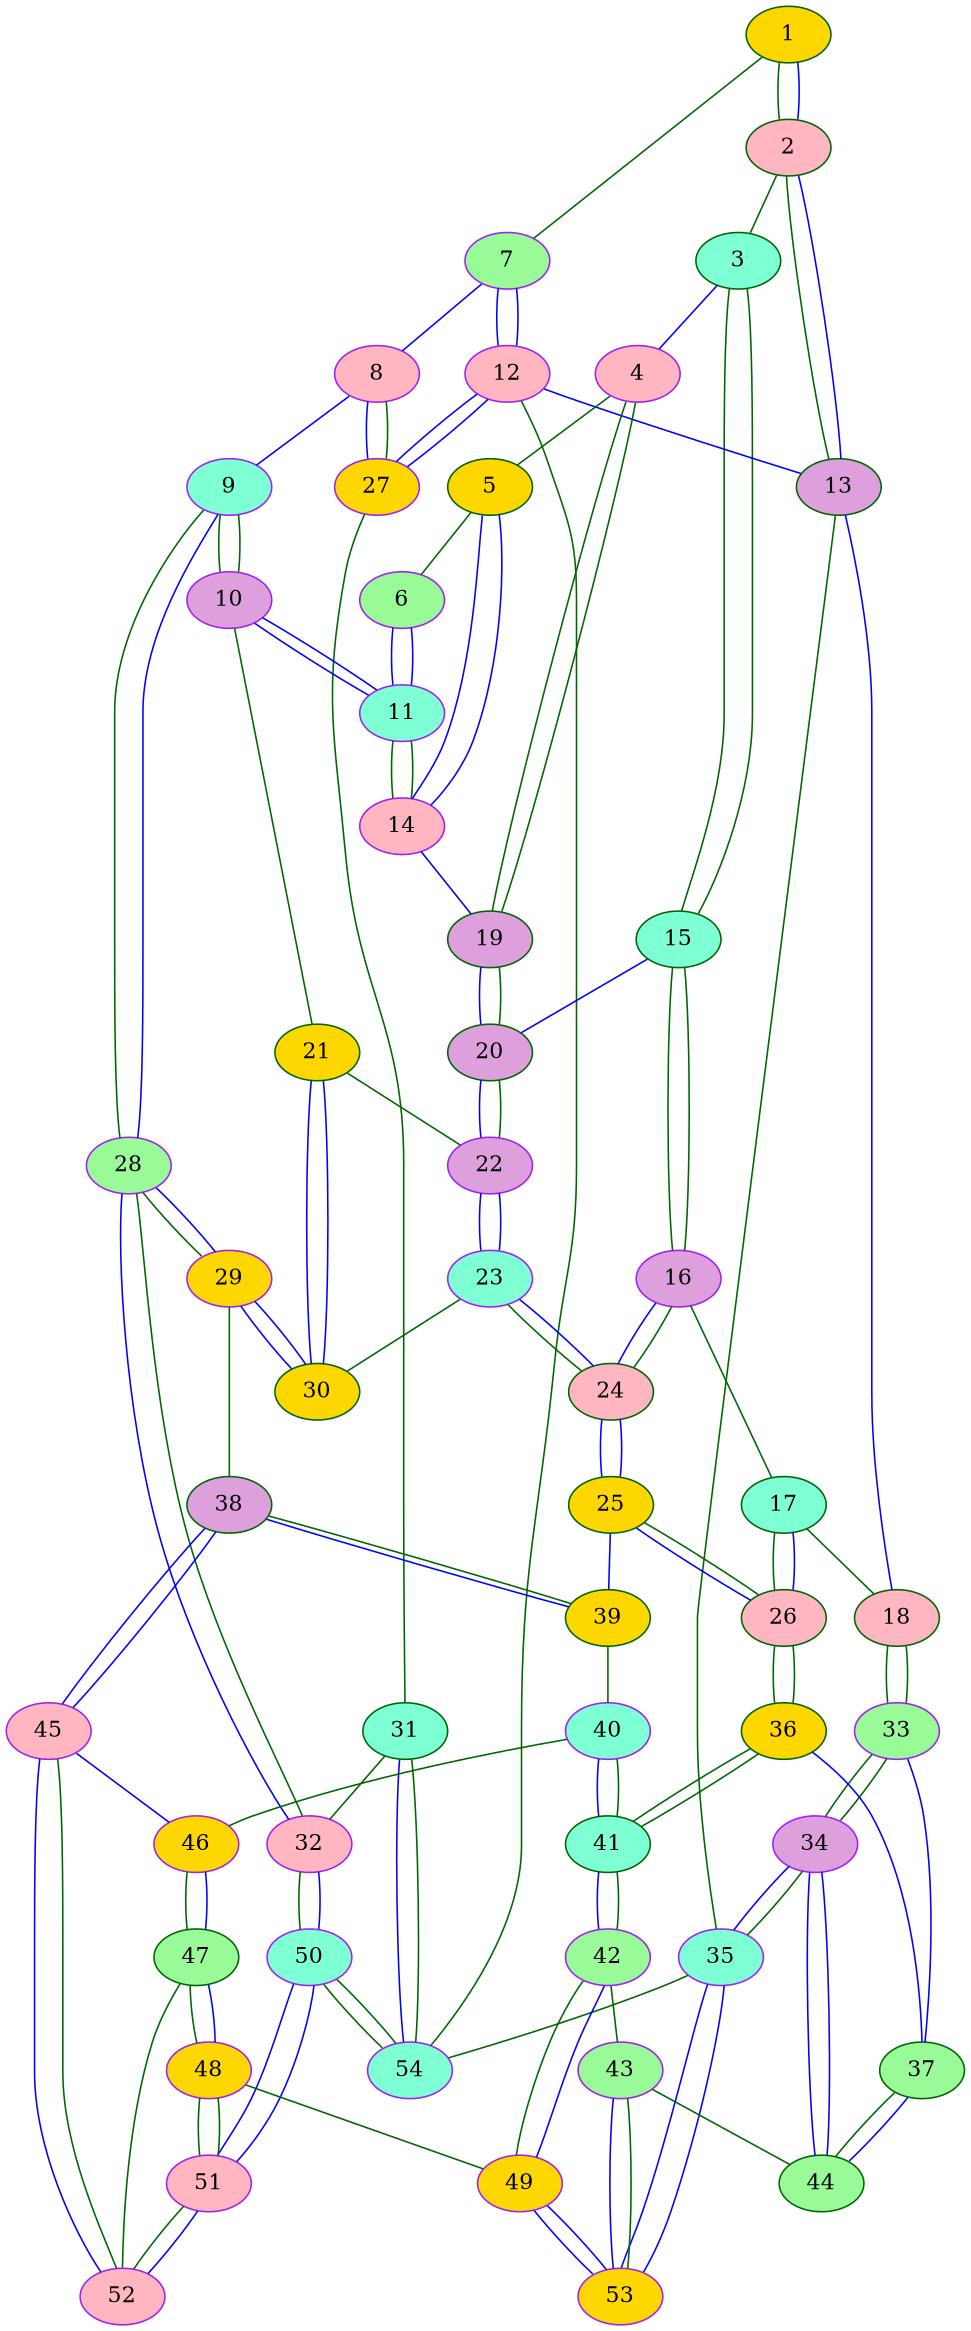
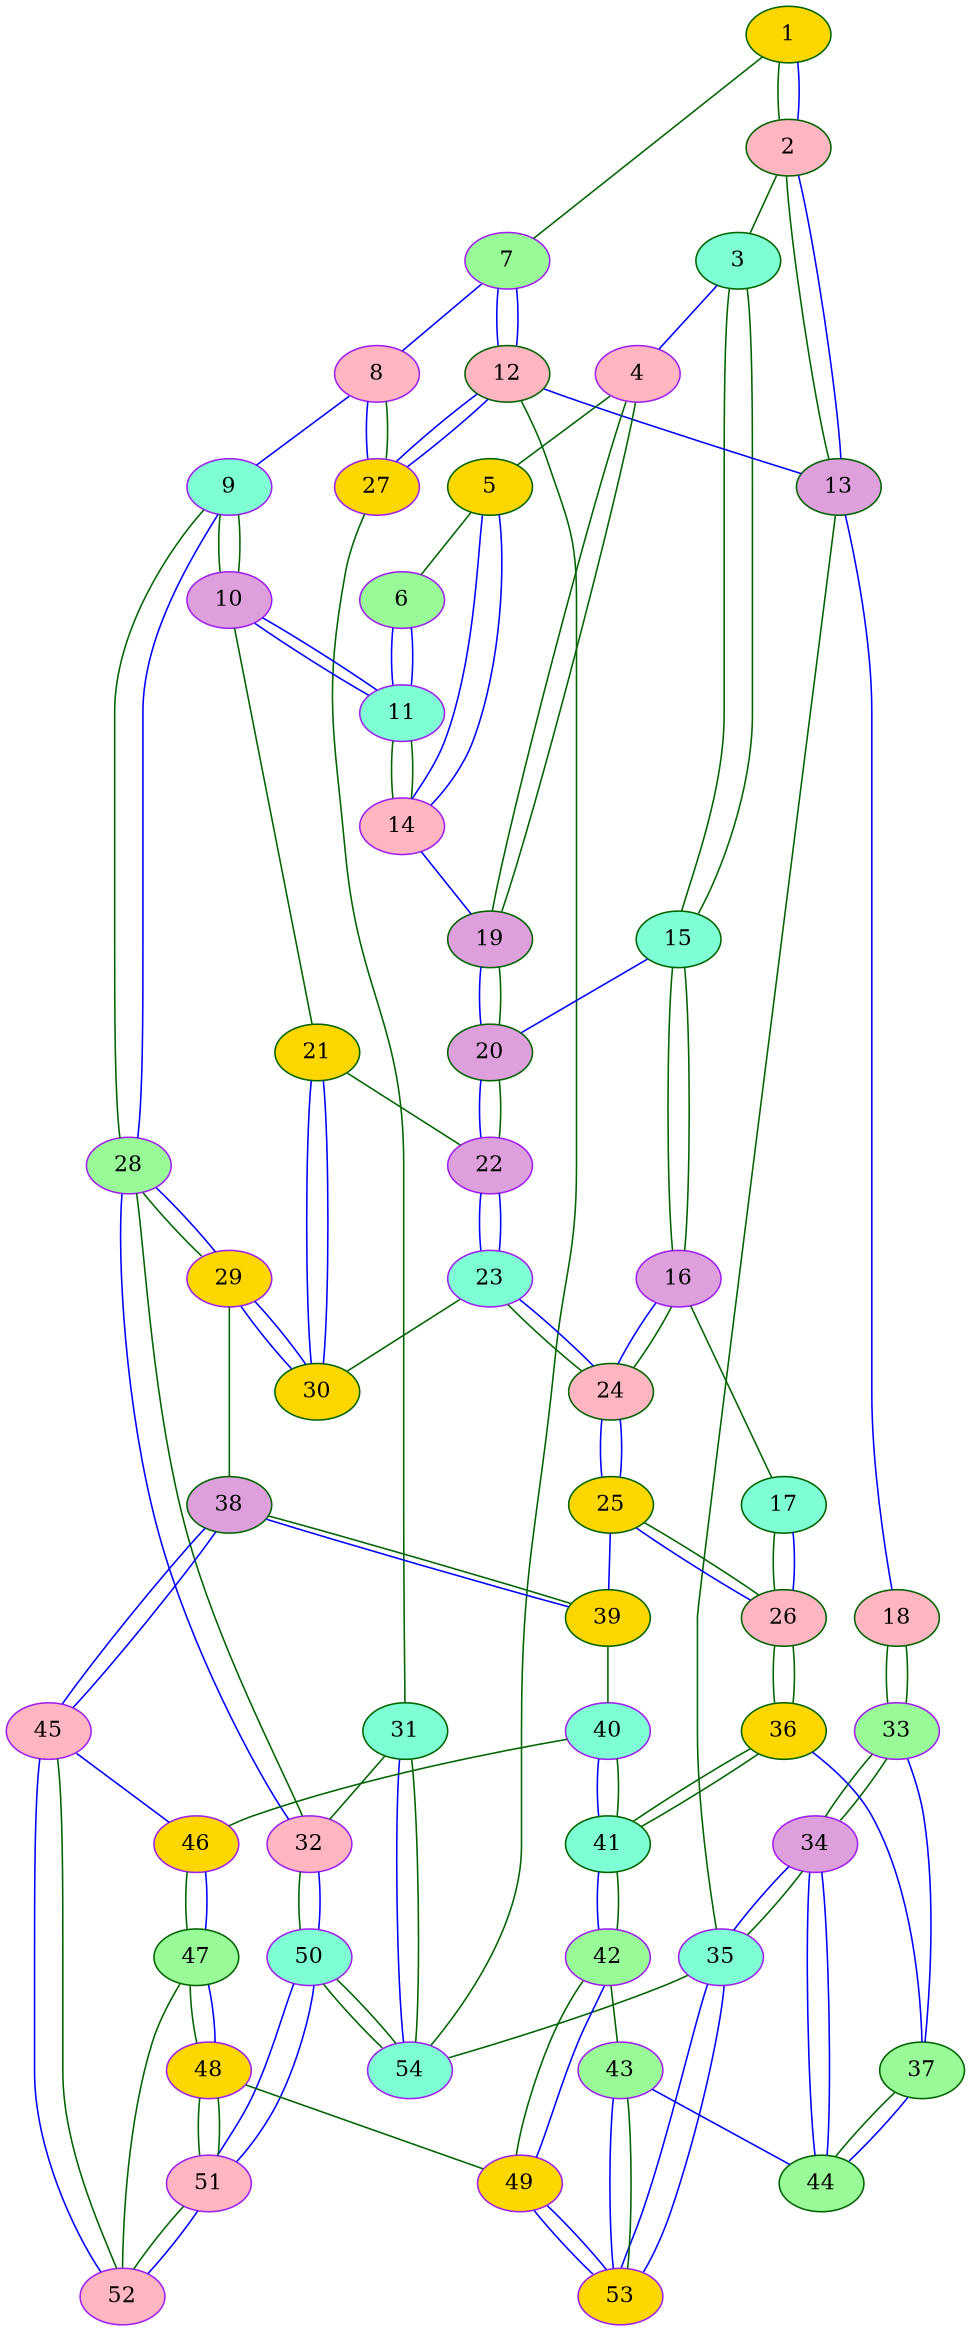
node "12": color purple -> darkgreen
edge "17" -- "18": removed
edge "43" -- "44": color darkgreen -> blue
